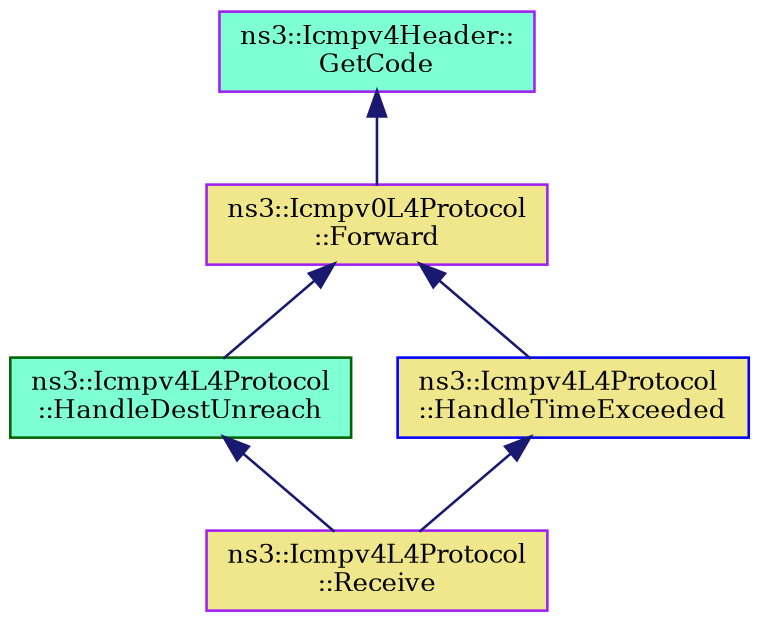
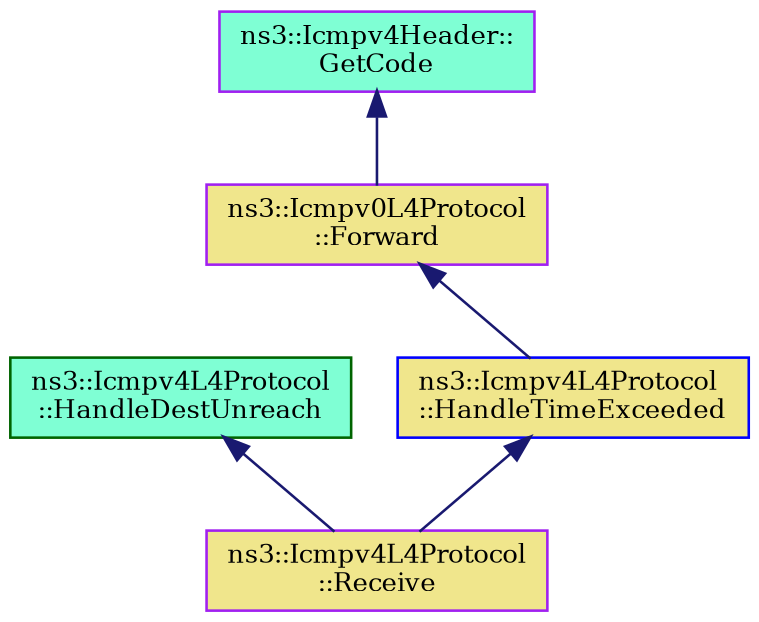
edge "ns3::Icmpv4L4Protocol ::HandleDestUnreach" -> "ns3::Icmpv0L4Protocol ::Forward": removed
